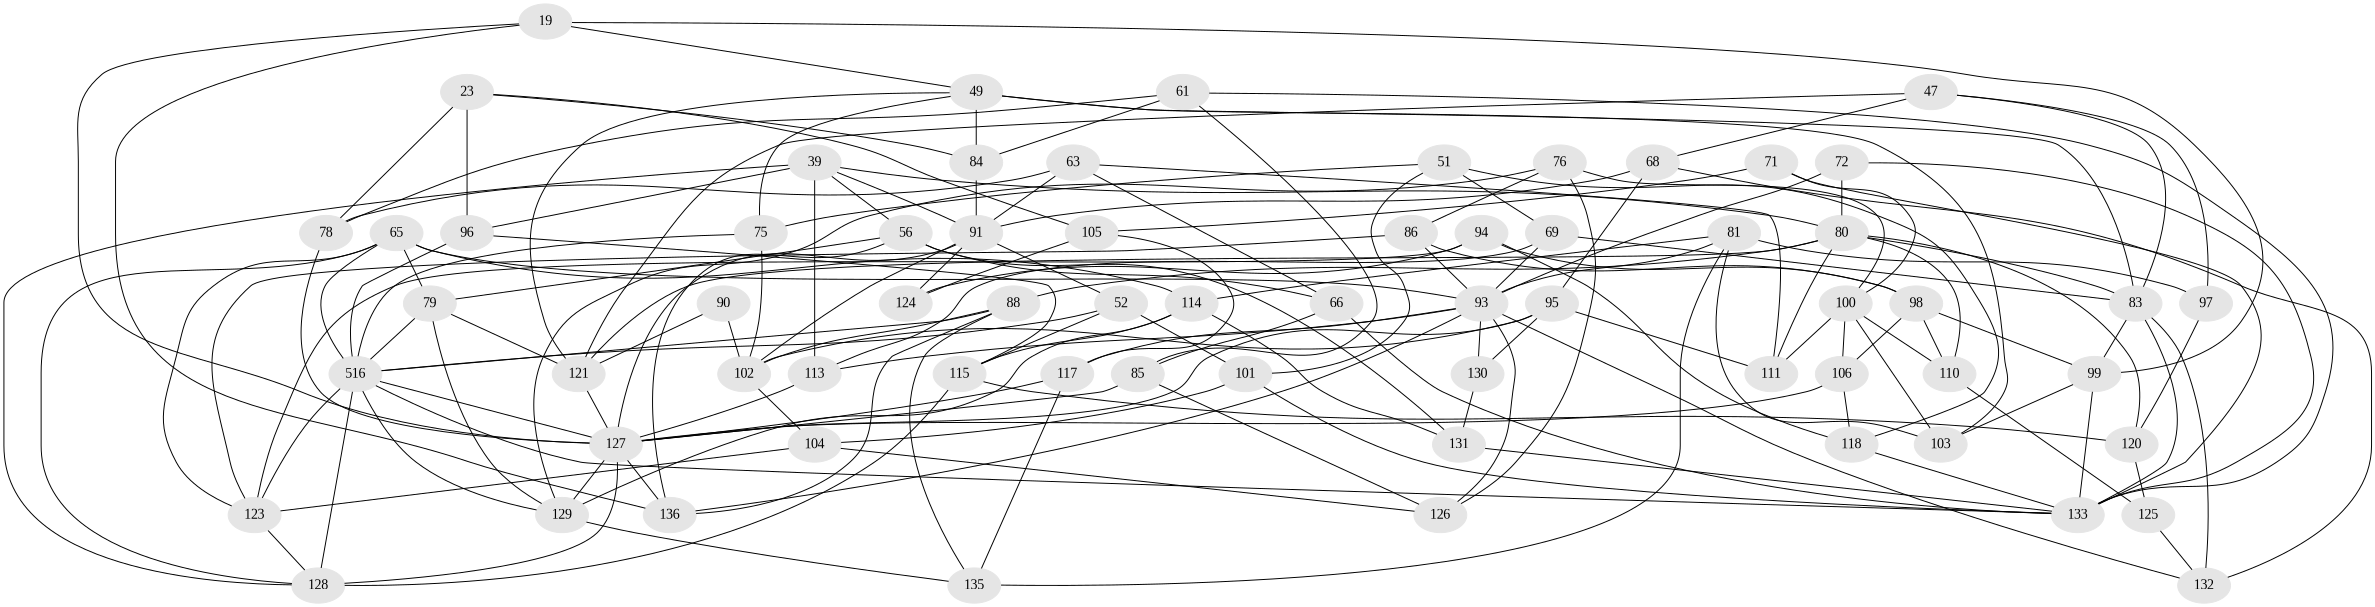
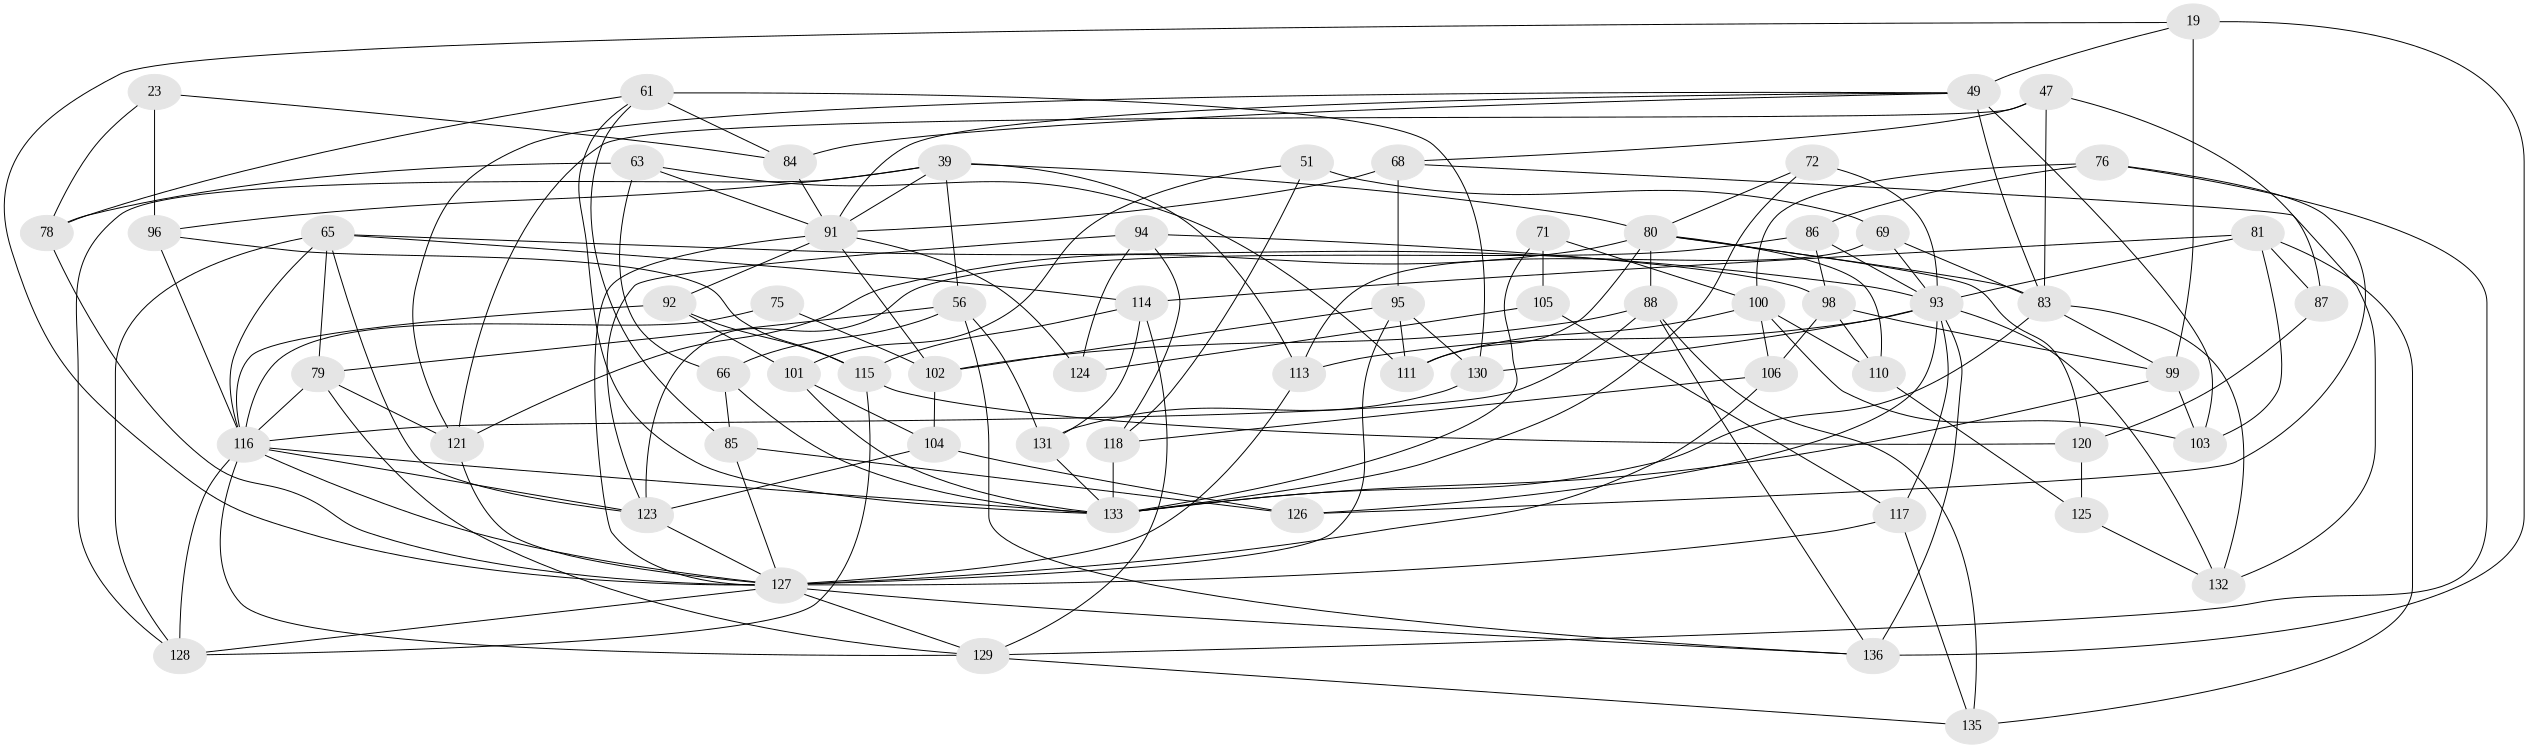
edge "61" -- "130": added
edge "49" -- "75": now "49" -- "91"
edge "23" -- "105": removed
edge "51" -- "75": removed
node "90": removed
node "52": label "52" -> "92"
node "97": label "97" -> "87"
node "516": label "516" -> "116"
edge "123" -- "128": now "123" -- "127"
